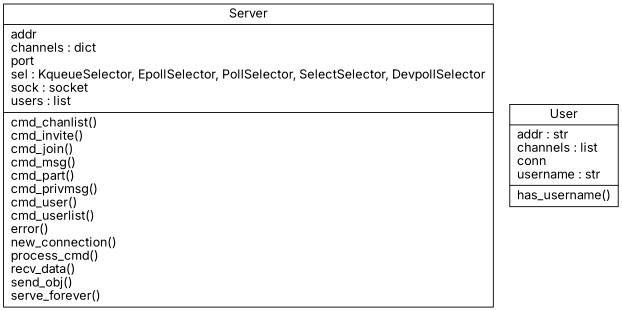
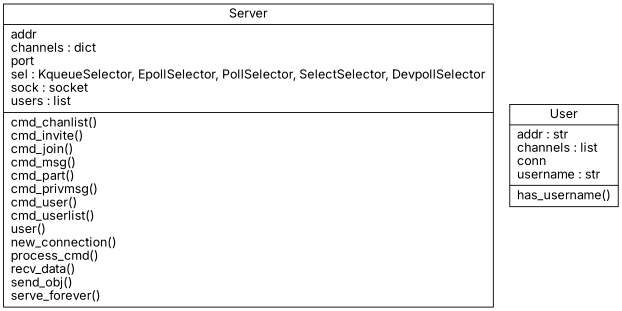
node "Server": text "error()" -> "user()"
